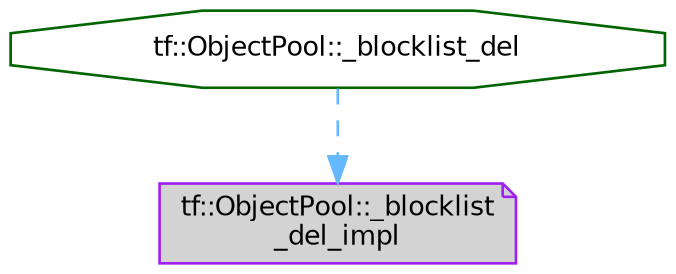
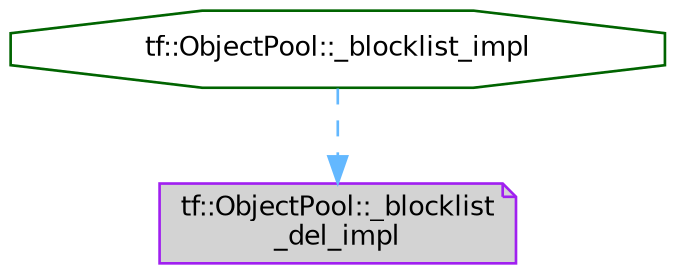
node "tf::ObjectPool::_blocklist_del": label "tf::ObjectPool::_blocklist_del" -> "tf::ObjectPool::_blocklist_impl"
